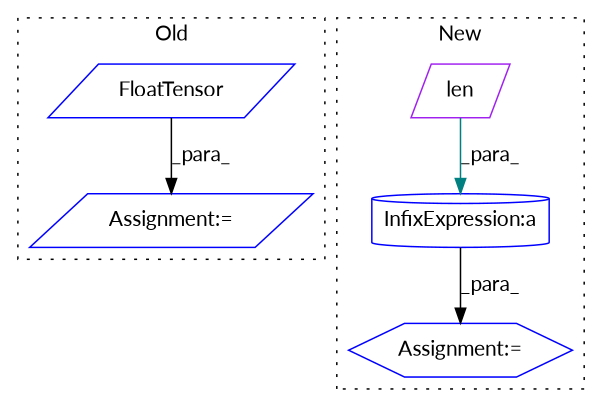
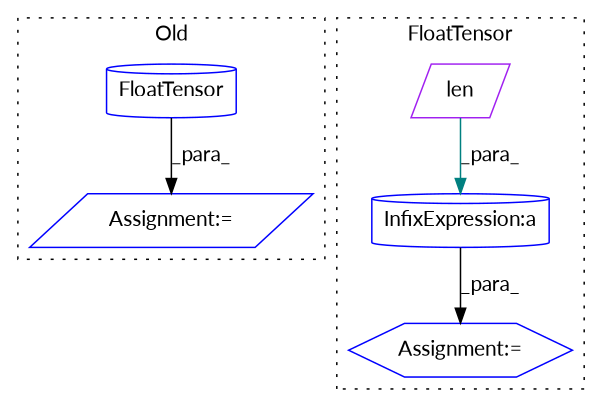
cluster "New": label "New" -> "FloatTensor"
node "FloatTensor": shape parallelogram -> cylinder
